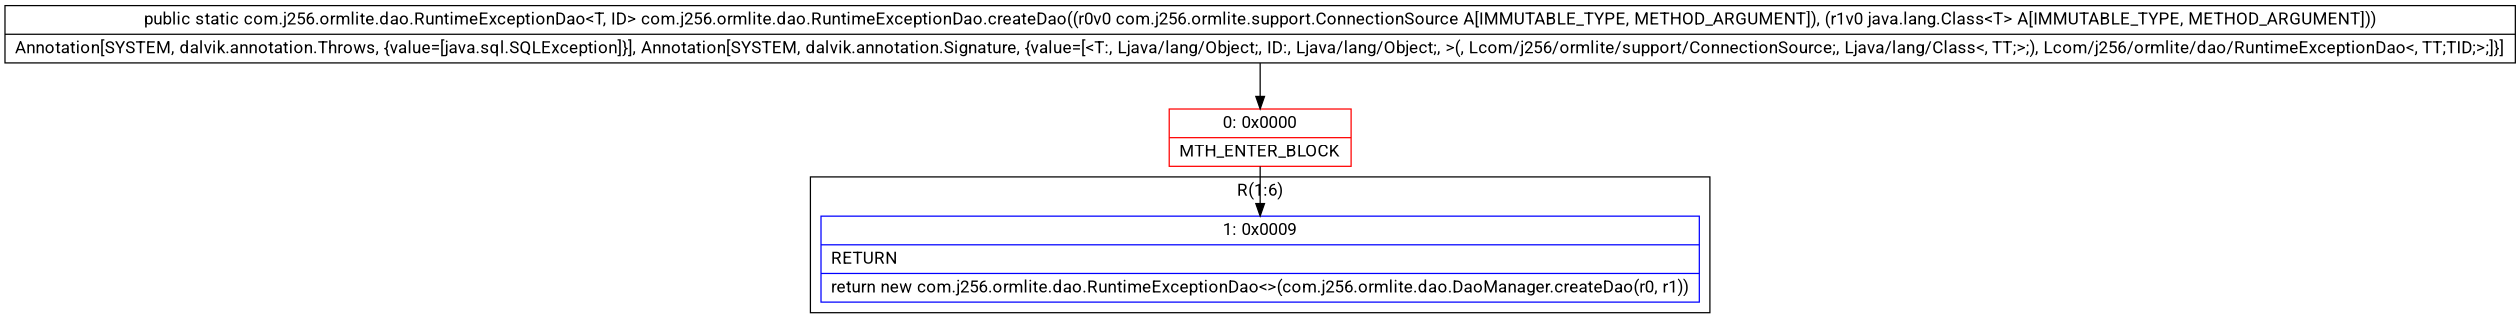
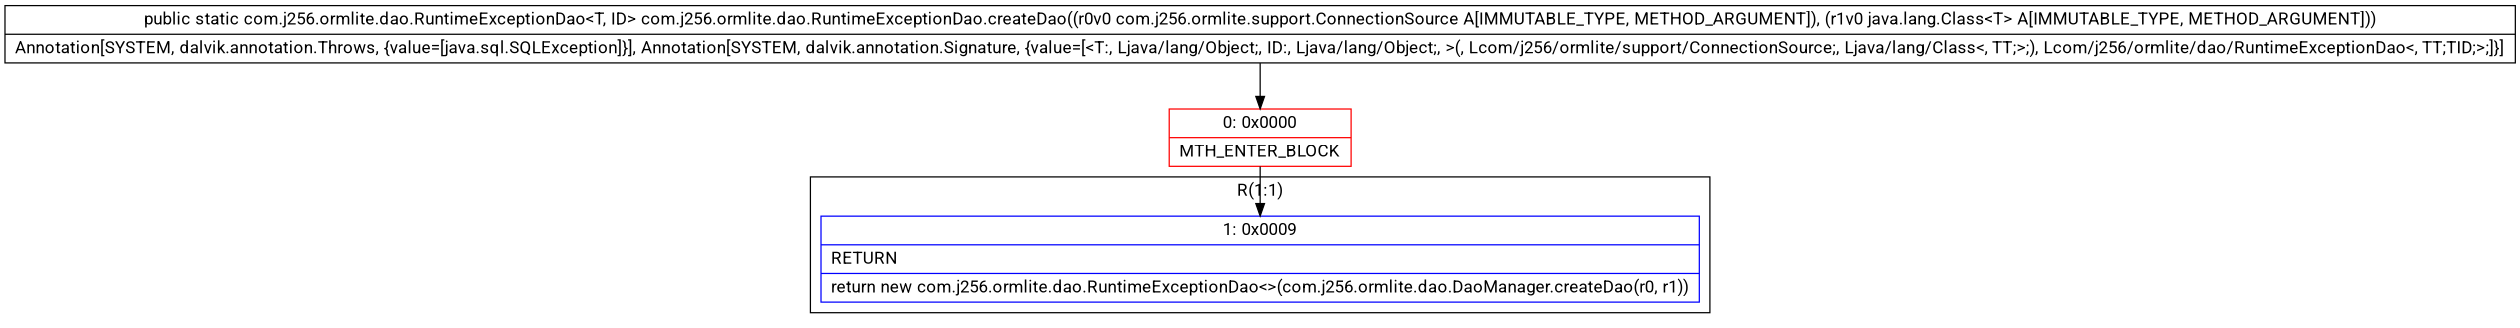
cluster "R(1:6)": label "R(1:6)" -> "R(1:1)"
